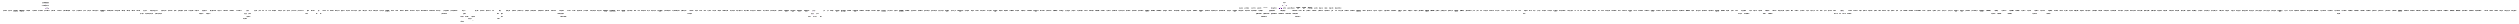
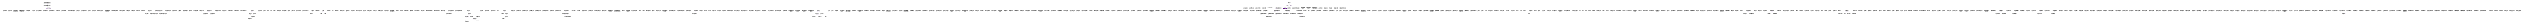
node "apply_local.cpp": added
